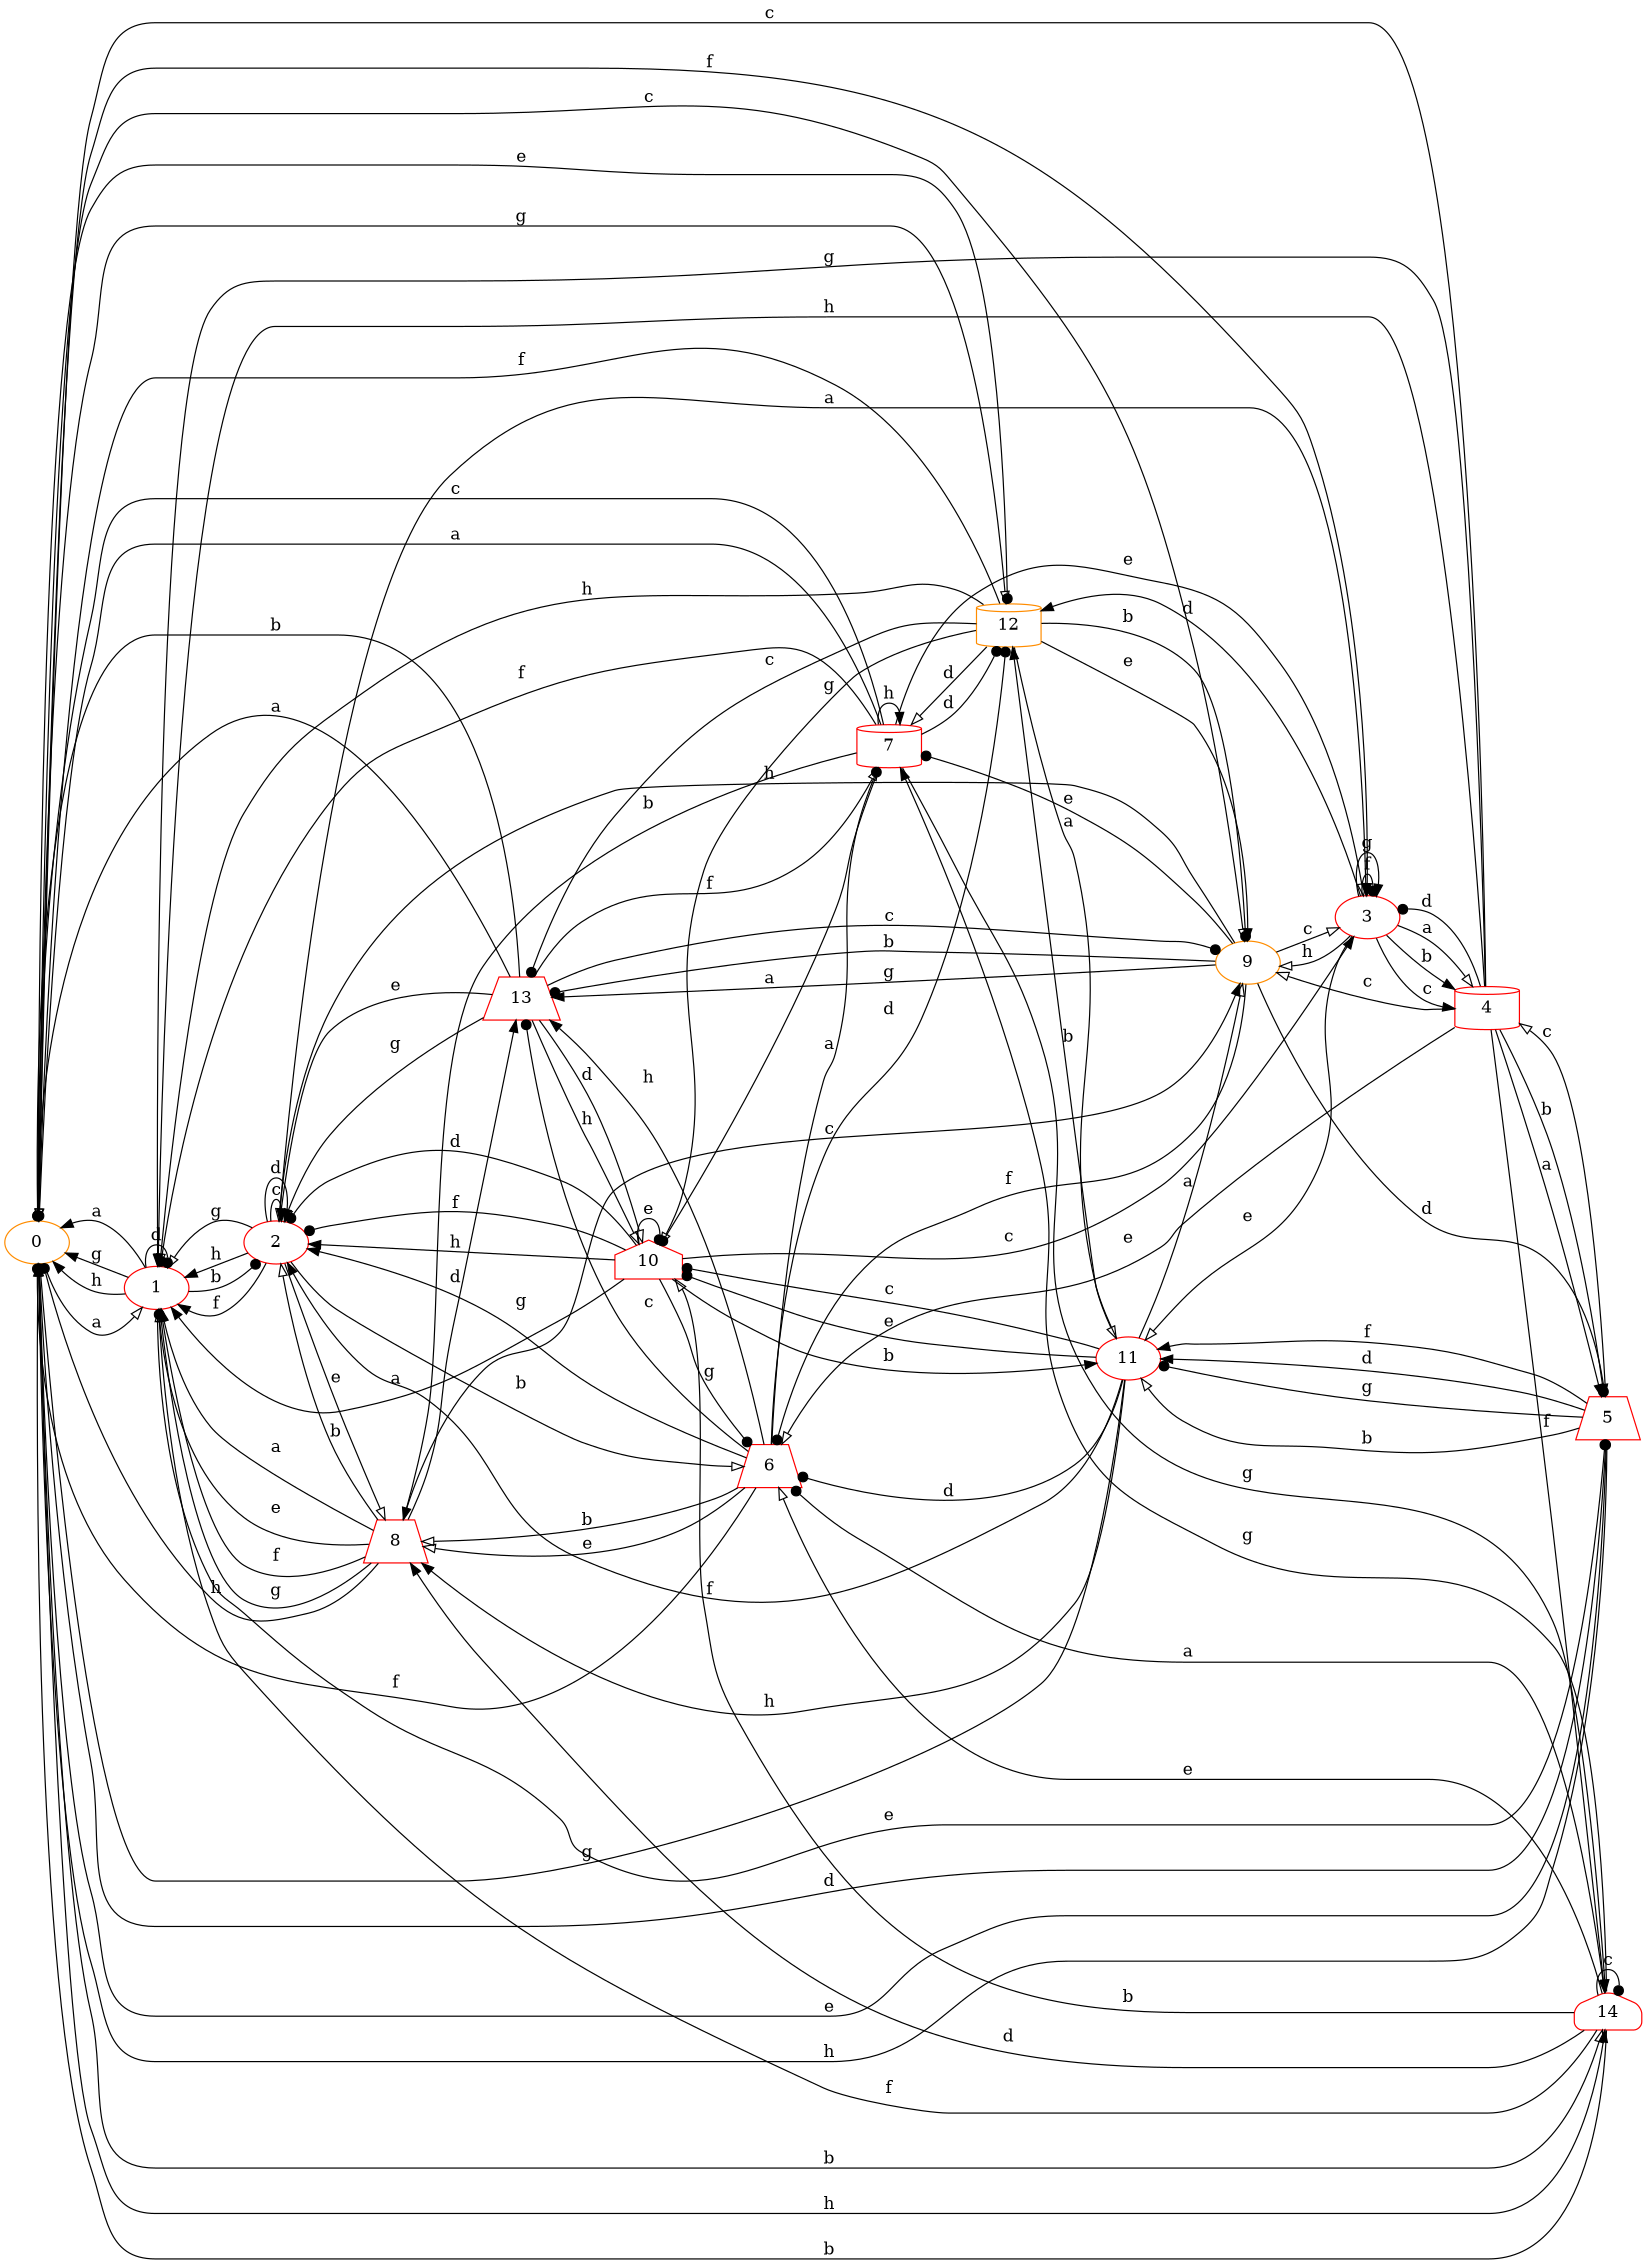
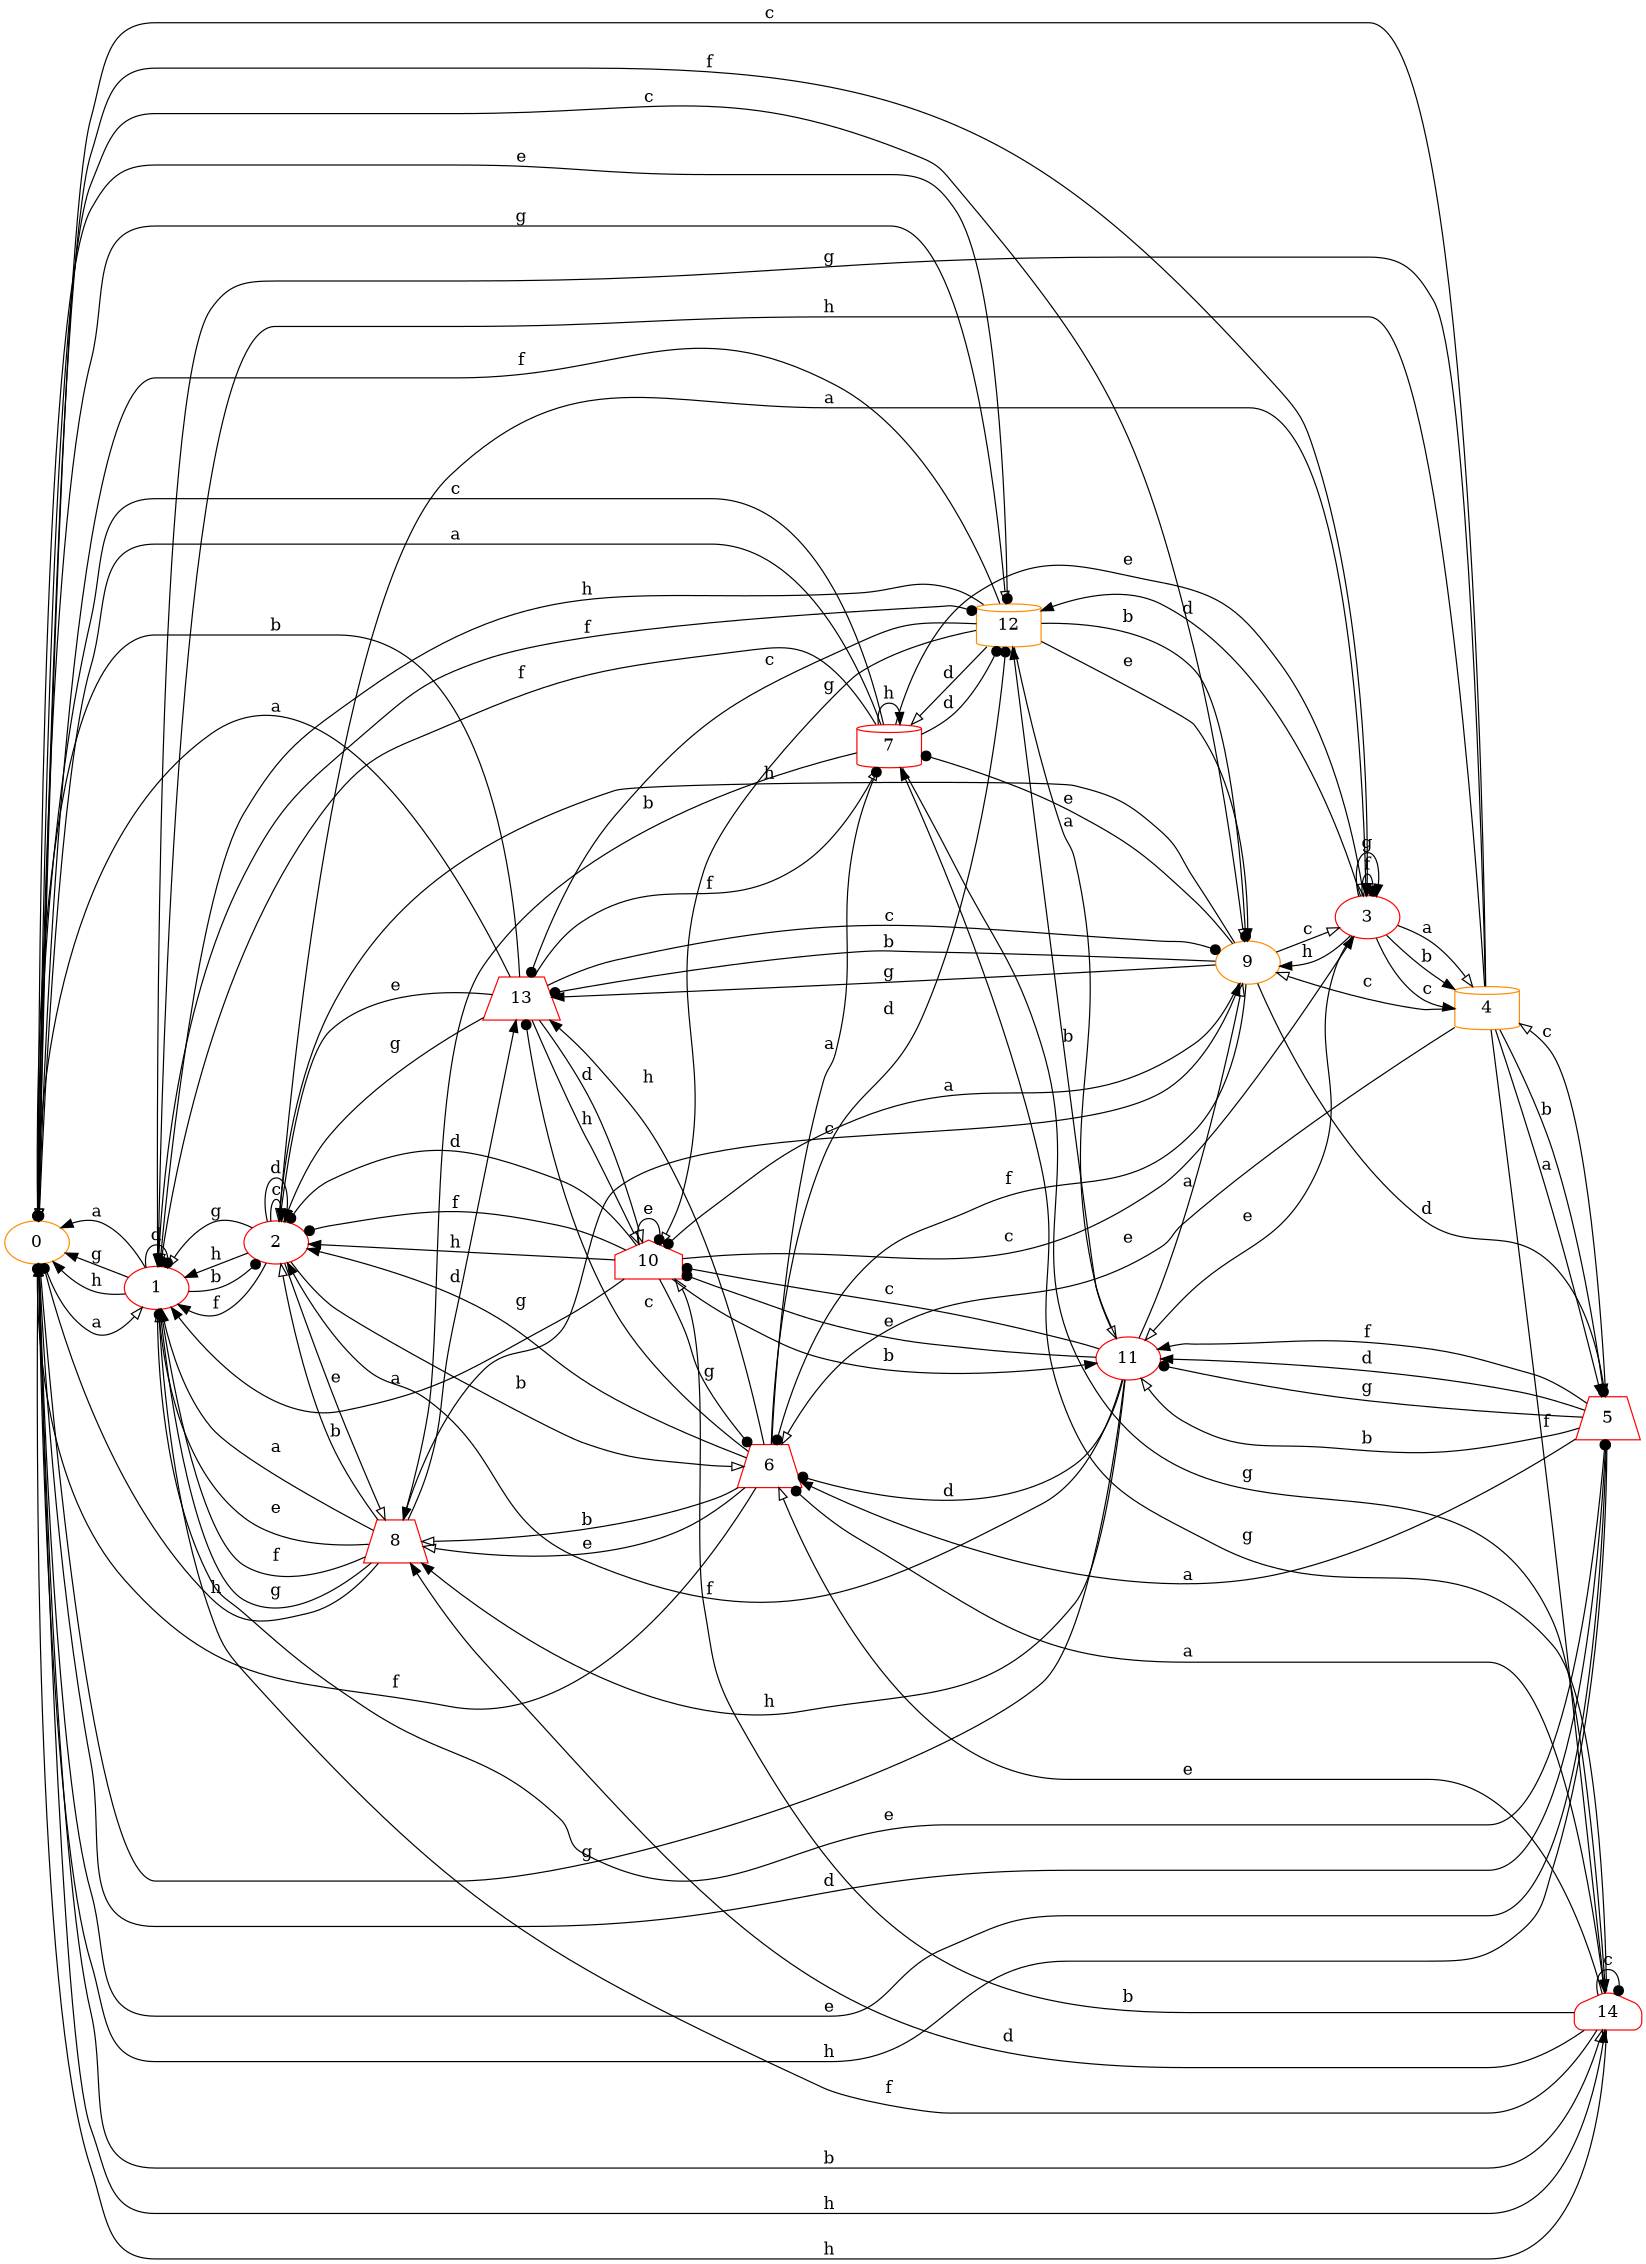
edge "1" -> "12": added, label "f"
edge "4" -> "3": removed, label "d"
edge "3" -> "9": arrowhead onormal -> normal
node "4": color red -> darkorange
edge "7" -> "10": now "9" -> "10"
edge "5" -> "6": added, label "a"
edge "14" -> "0": label "b" -> "h"
